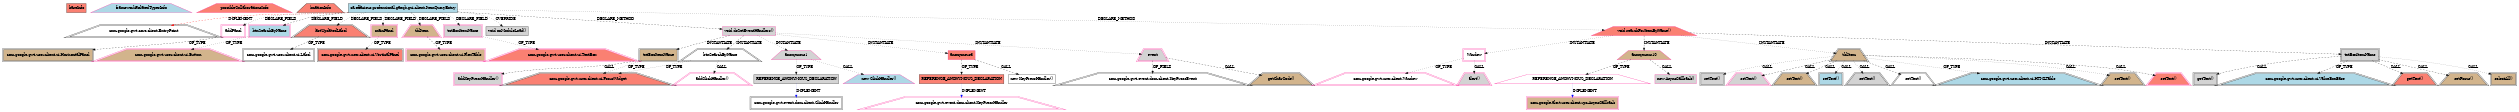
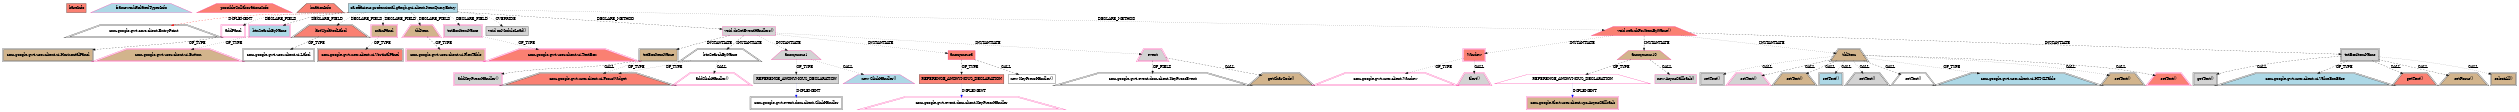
node "Window": fillcolor white -> salmon
